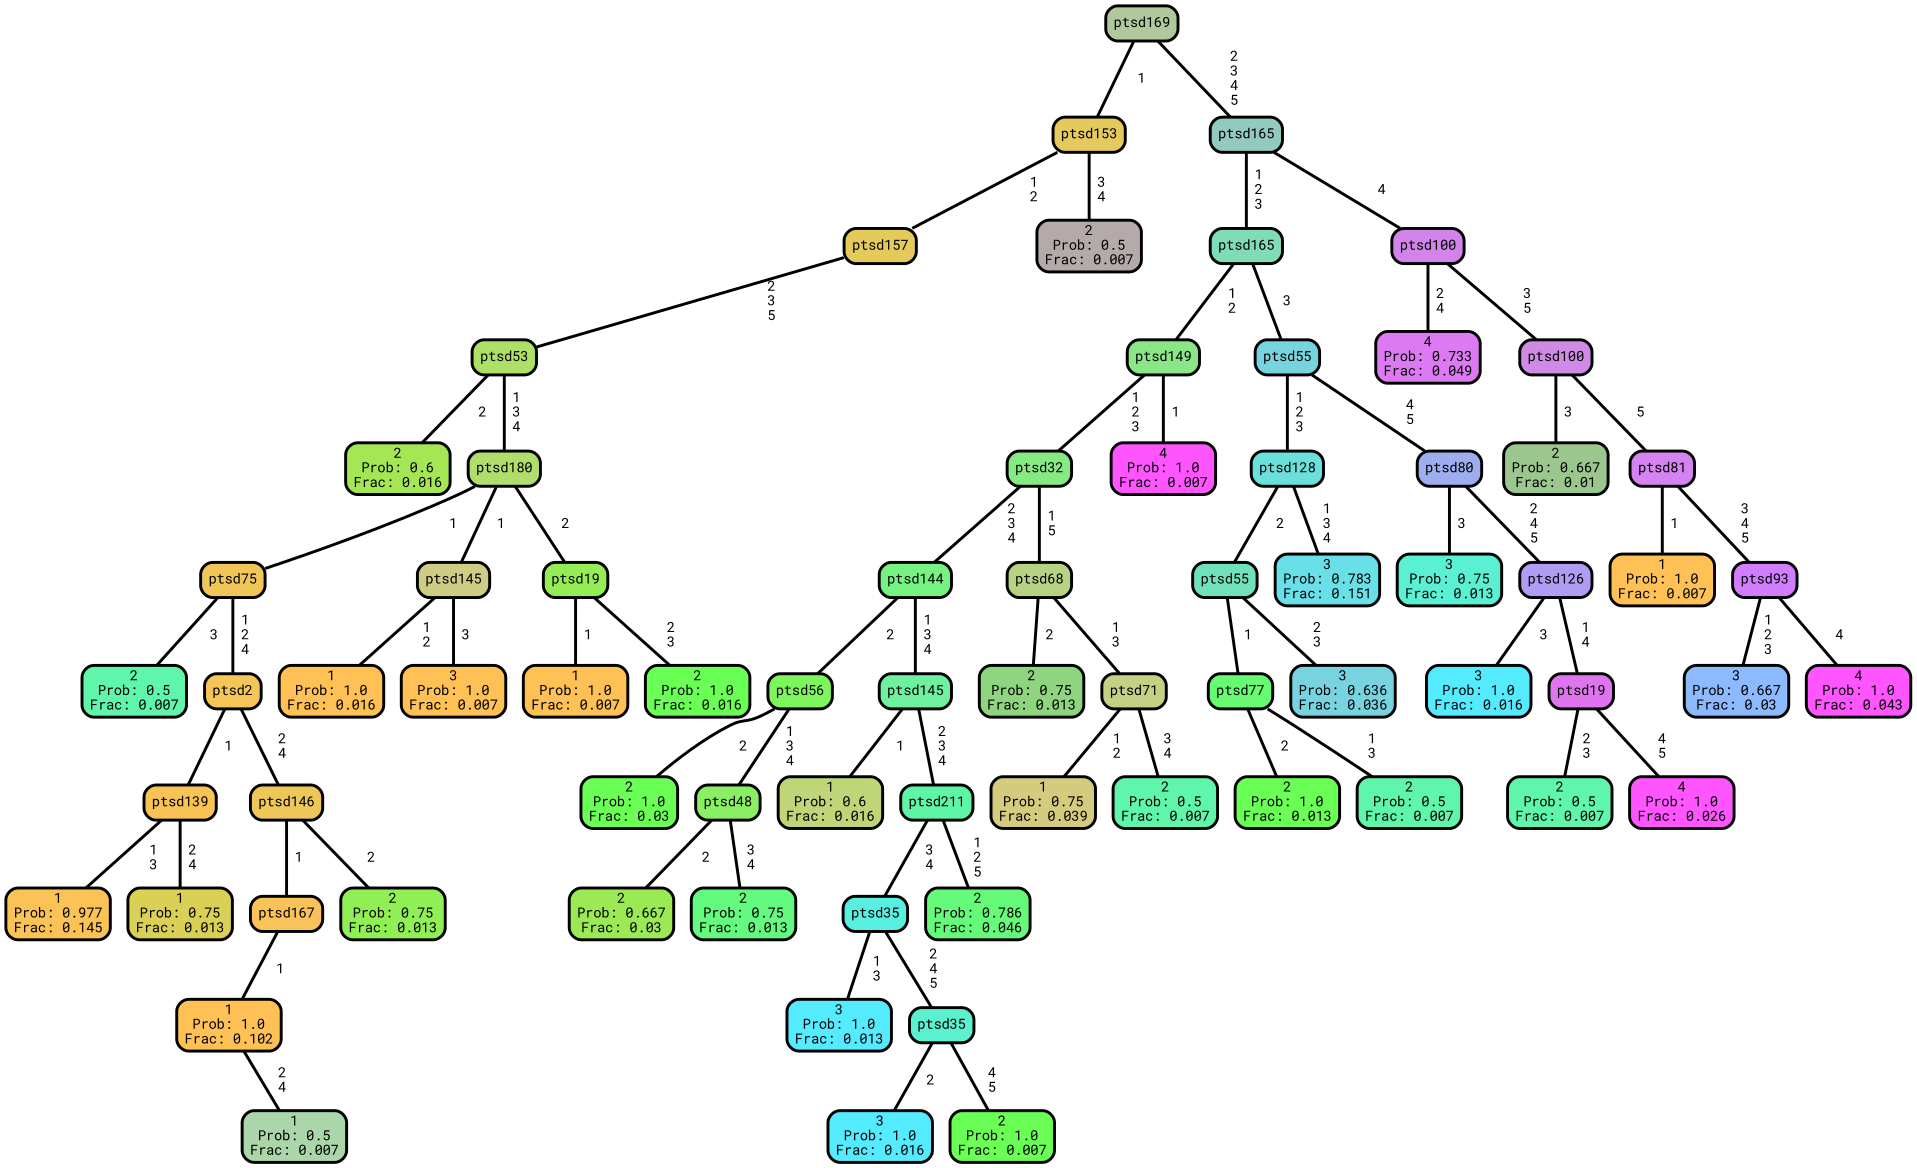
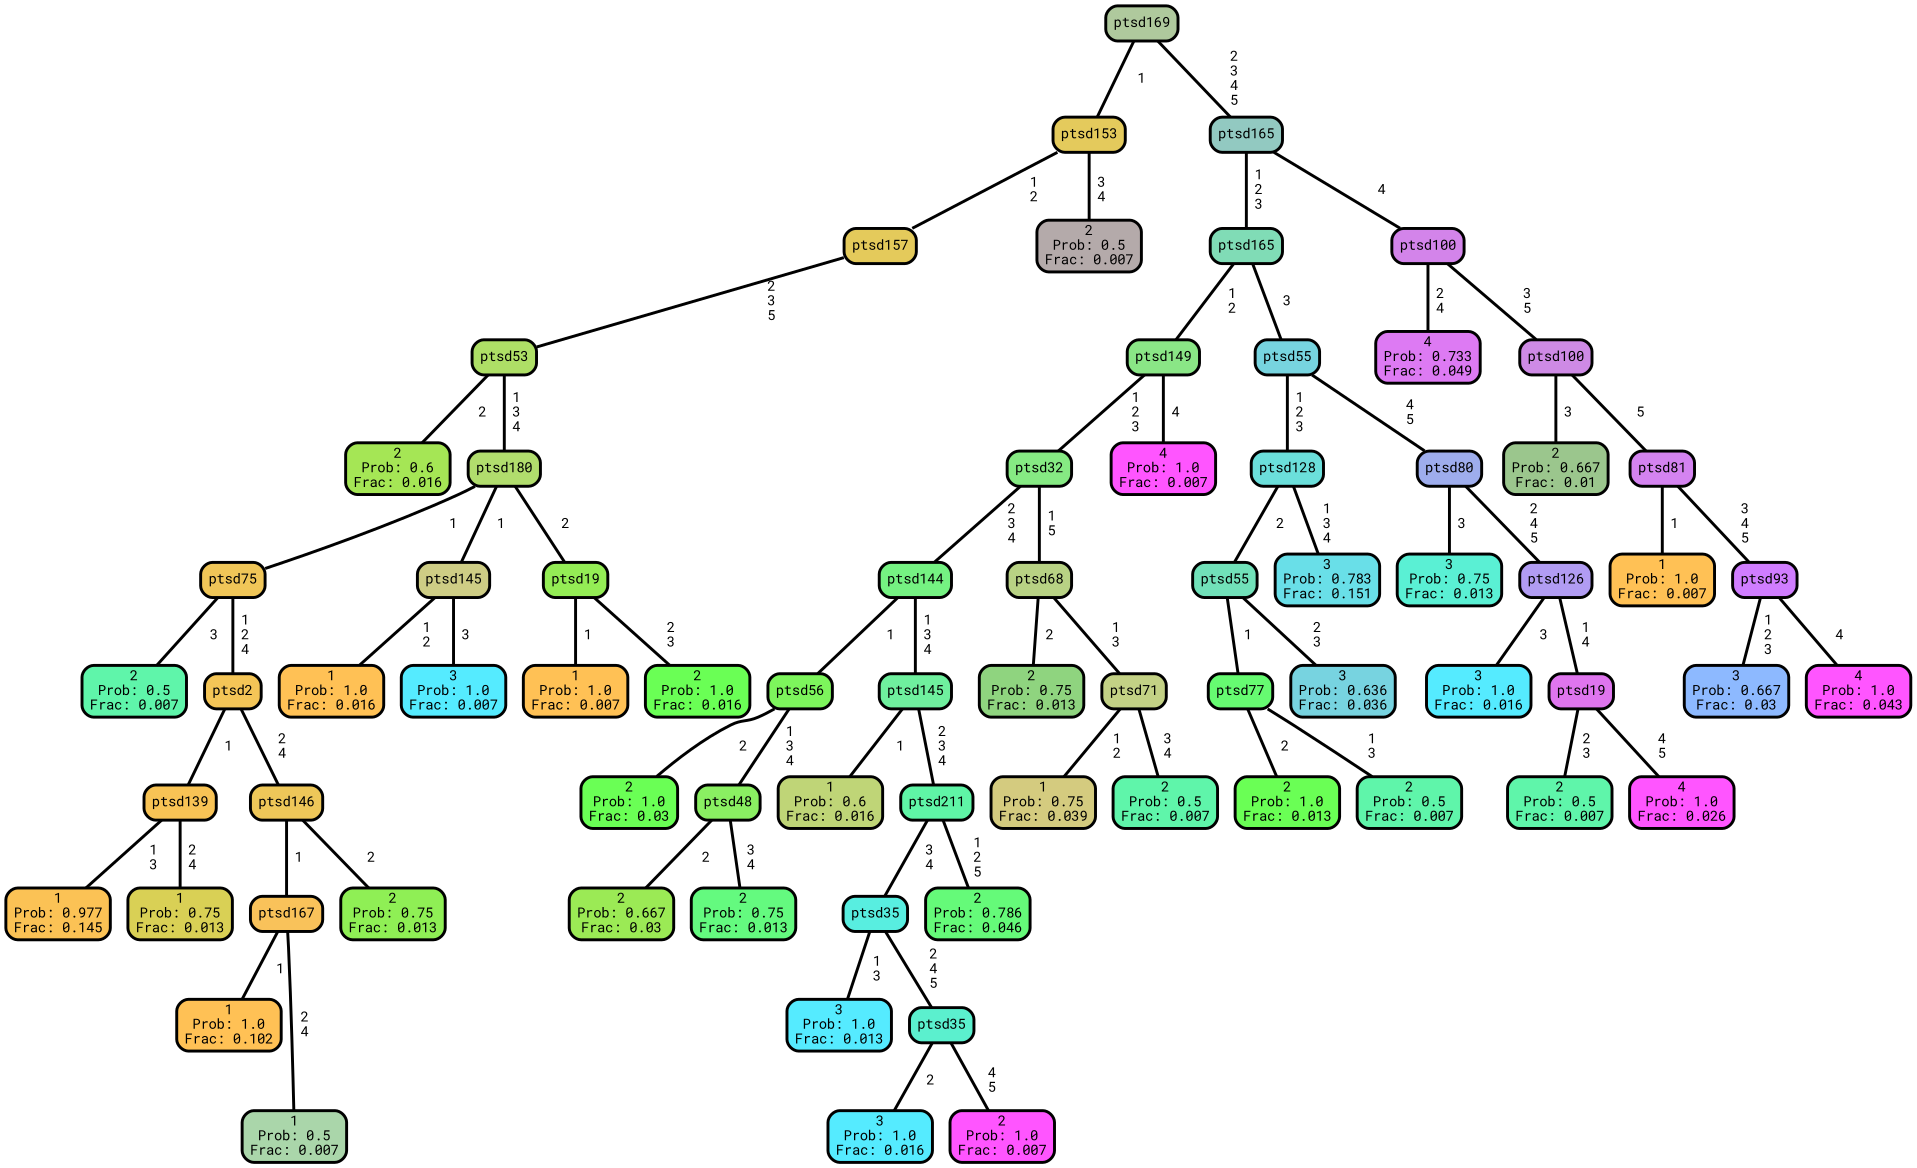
edge "ptsd149" -- "4 Prob: 1.0 Frac: 0.007": label " 1" -> " 4"
edge "ptsd144" -- "ptsd56": label " 2" -> " 1"
node "3 Prob: 1.0 Frac: 0.007": fillcolor #ffc155 -> #55ebff
edge "1 Prob: 1.0 Frac: 0.102" -- "1 Prob: 0.5 Frac: 0.007": now "ptsd167" -- "1 Prob: 0.5 Frac: 0.007"
node "2 Prob: 1.0 Frac: 0.007": fillcolor #6aff55 -> #ff55ff
